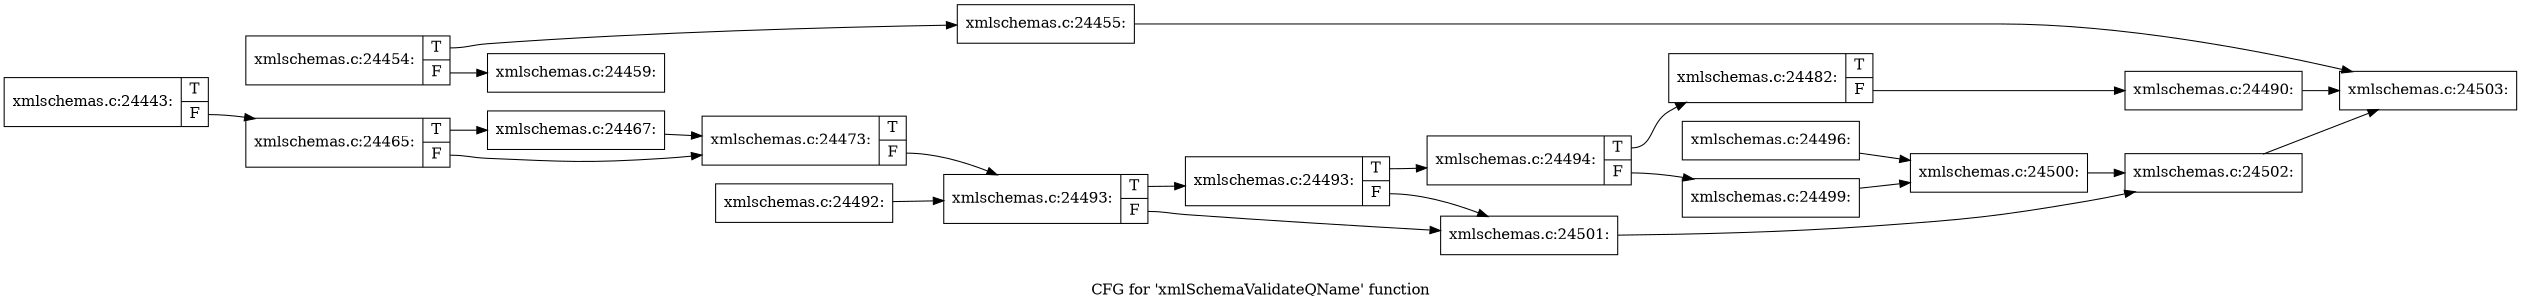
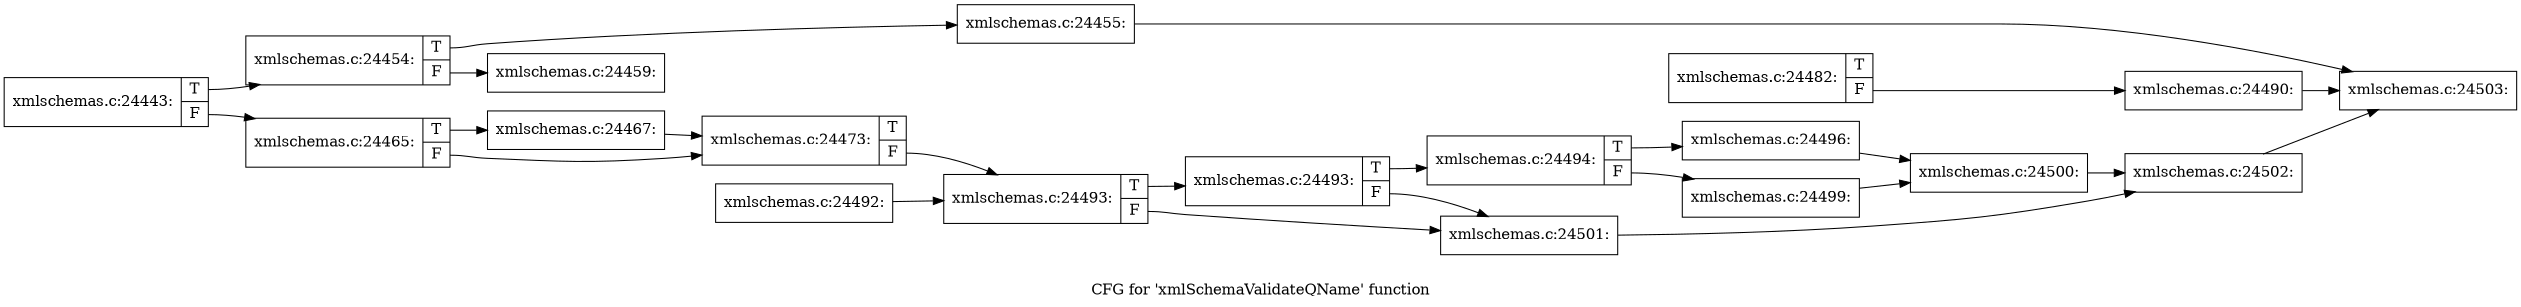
edge "xmlschemas.c:24443:" -> "xmlschemas.c:24454:": added
edge "xmlschemas.c:24494:" -> "xmlschemas.c:24482:": now "xmlschemas.c:24494:" -> "xmlschemas.c:24496:"
